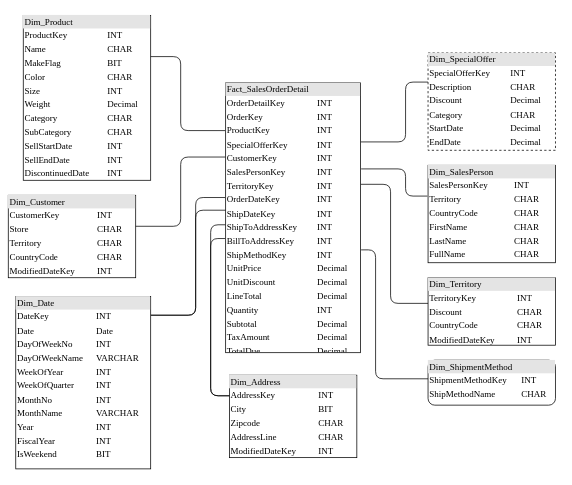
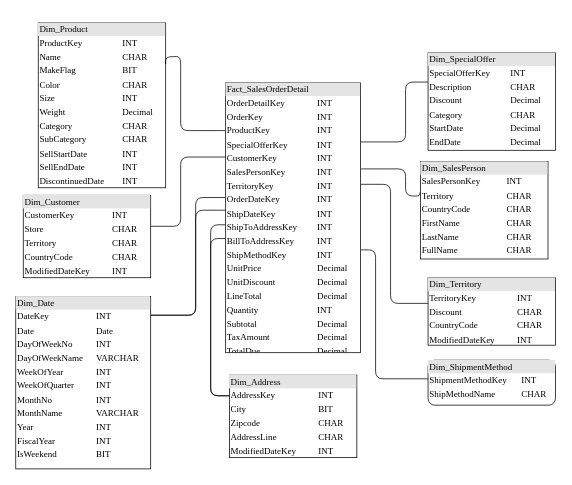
node "Dim_Product ProductKey INT Name CHAR MakeFlag BIT Color CHAR Size INT Weight Decimal Category CHAR SubCategory CHAR SellStartDate INT SellEndDate INT DiscontinuedDate INT": moved (87, 98) -> (102, 105)
node "Dim_SpecialOffer SpecialOfferKey INT Description CHAR Discount Decimal Category CHAR StartDate Decimal EndDate Decimal": style dashed -> solid
node "Dim_SalesPerson SalesPersonKey INT Territory CHAR CountryCode CHAR FirstName CHAR LastName CHAR FullName CHAR": moved (492, 214) -> (484, 210)
node "Dim_Customer CustomerKey INT Store CHAR Territory CHAR CountryCode CHAR ModifiedDateKey INT": moved (72, 237) -> (87, 237)
